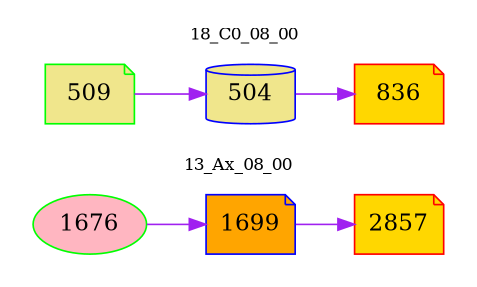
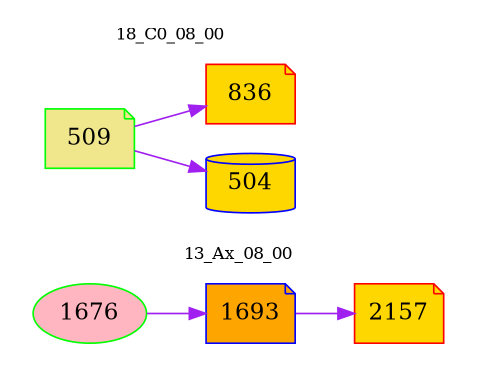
node "504": fillcolor khaki -> gold
edge "504" -> "836": now "509" -> "836"
node "1699": label "1699" -> "1693"
node "2857": label "2857" -> "2157"
